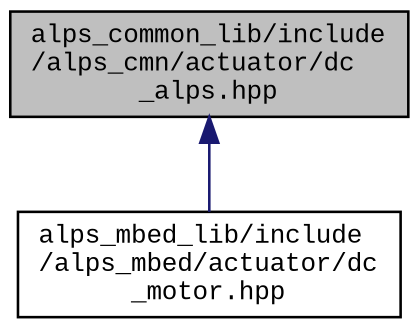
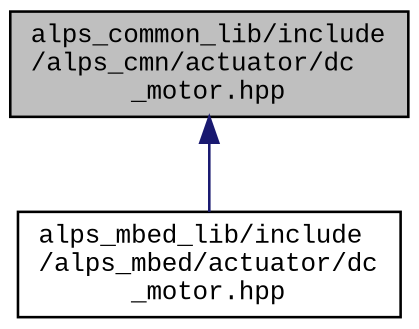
node "alps_common_lib/include /alps_cmn/actuator/dc _alps.hpp": label "alps_common_lib/include /alps_cmn/actuator/dc _alps.hpp" -> "alps_common_lib/include /alps_cmn/actuator/dc _motor.hpp"
